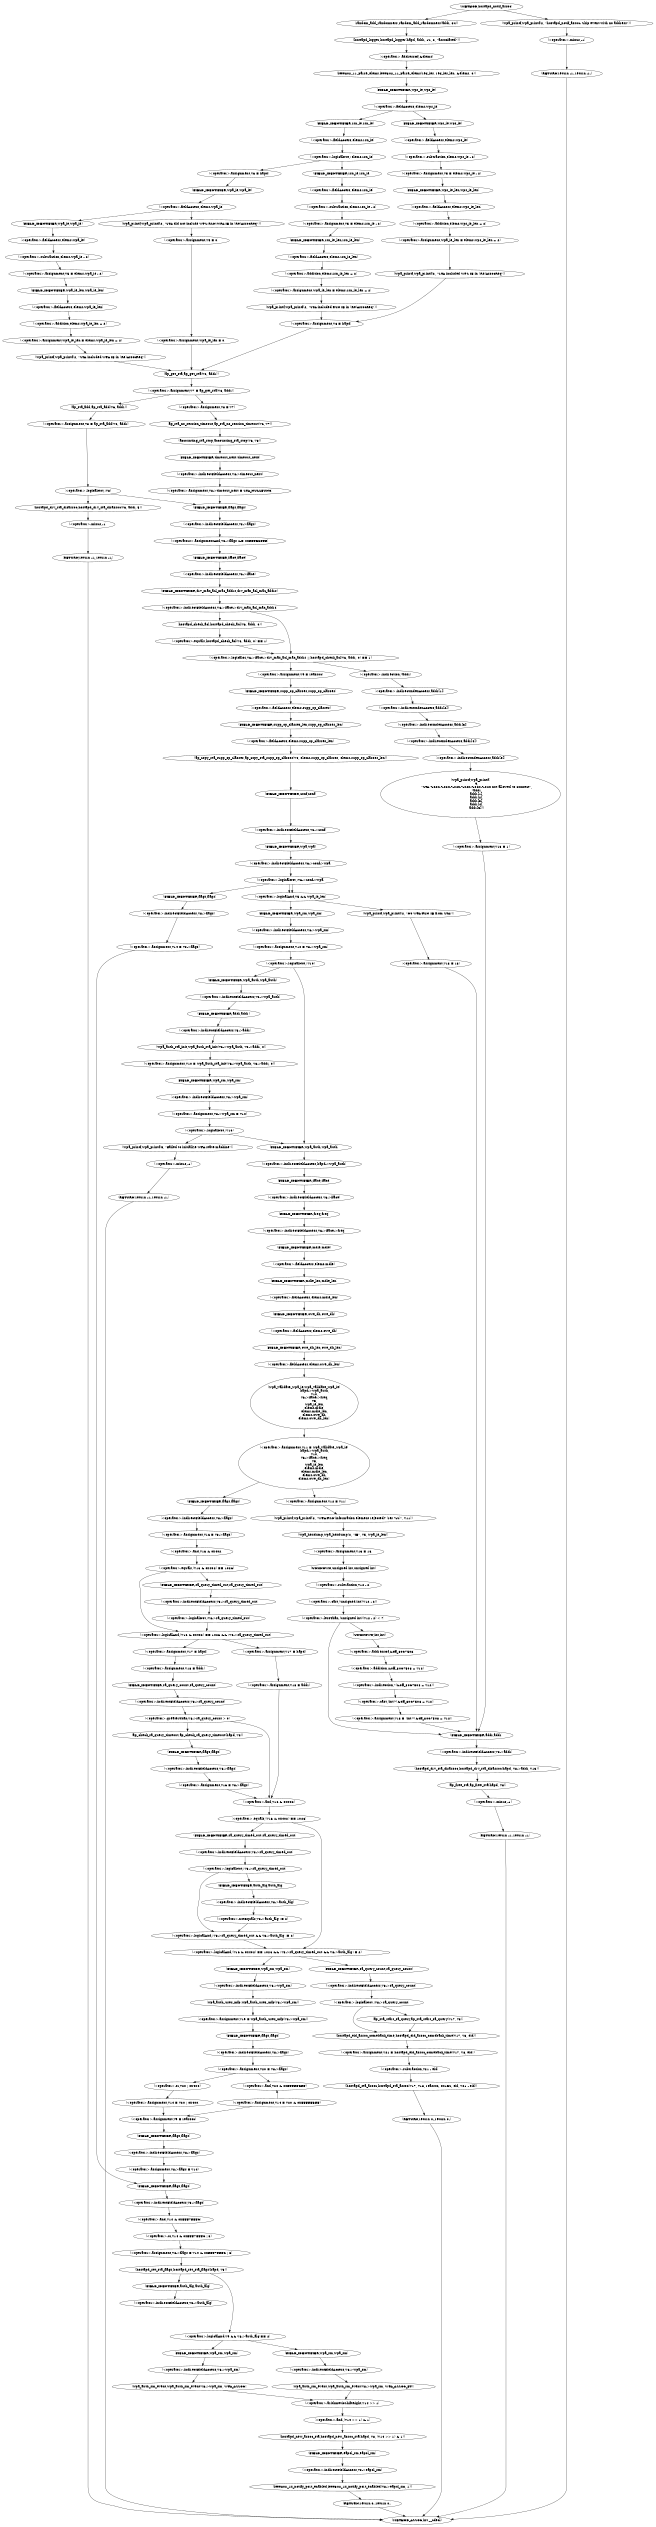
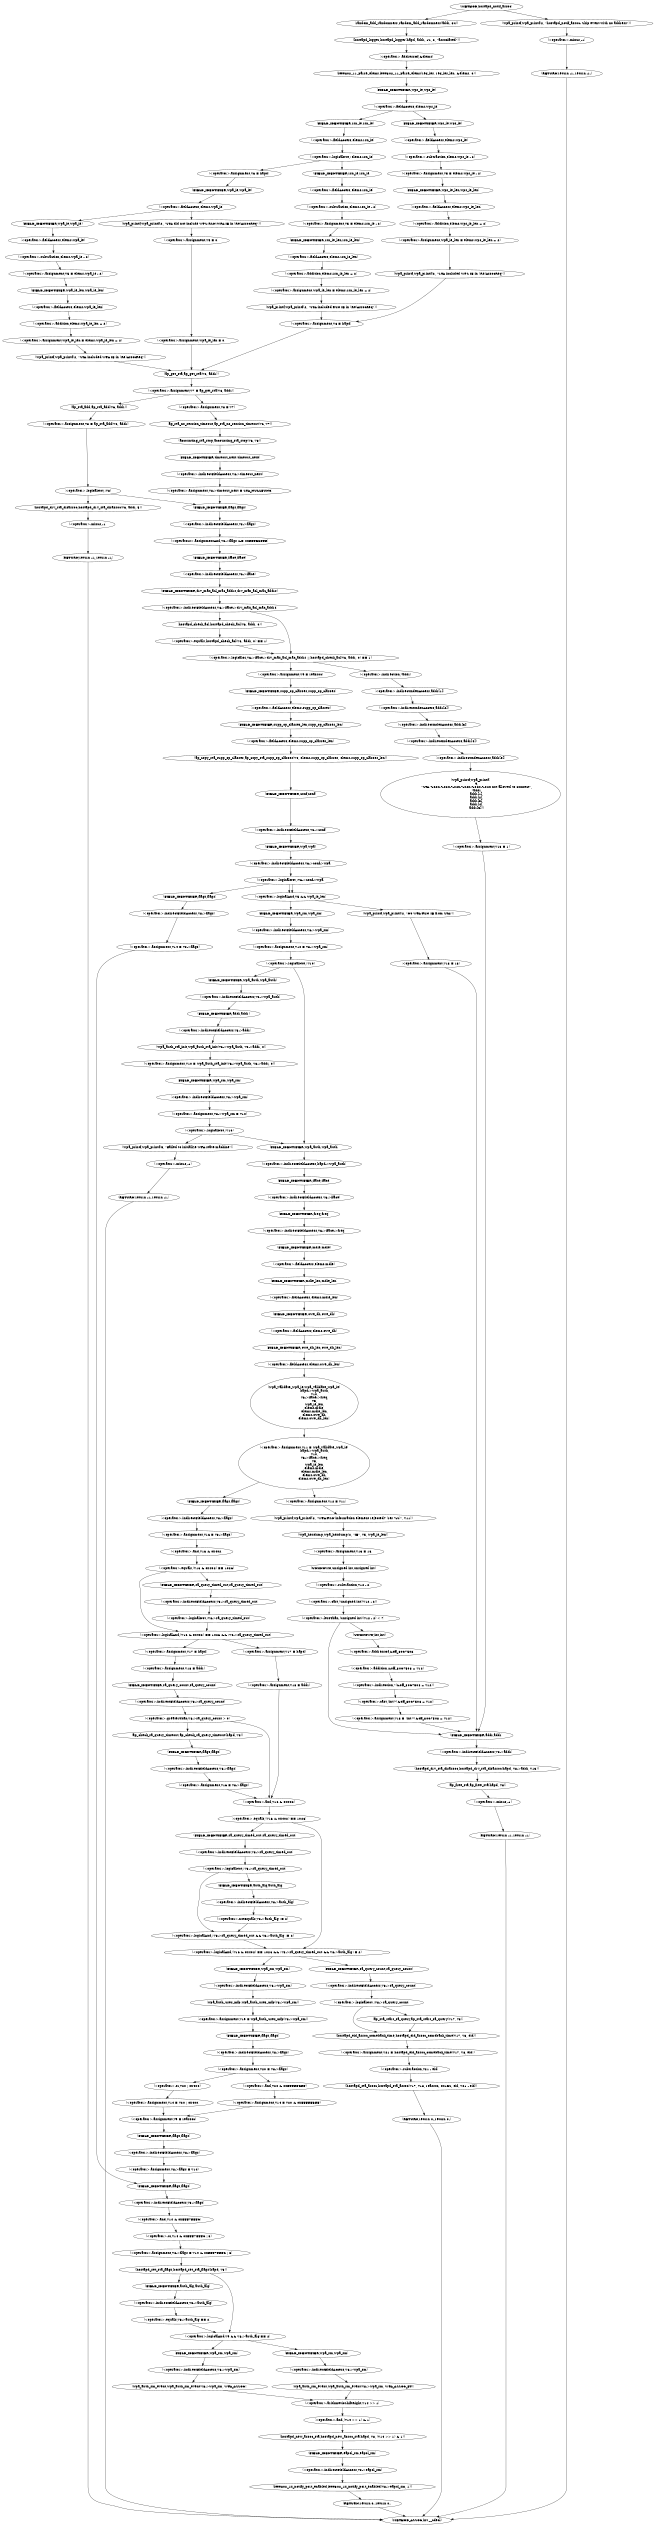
edge "(<operator>.addressOf,&off_80C7508)" -> "(<operator>.addition,&off_80C7508 + v12)": removed
edge "(<operator>.assignment,v14 = v20 & 0xFFFFFBFF)" -> "(<operator>.and,v20 & 0xFFFFFBFF)": reversed
node "(<operator>.equals,v8->auth_alg == 2)": added
